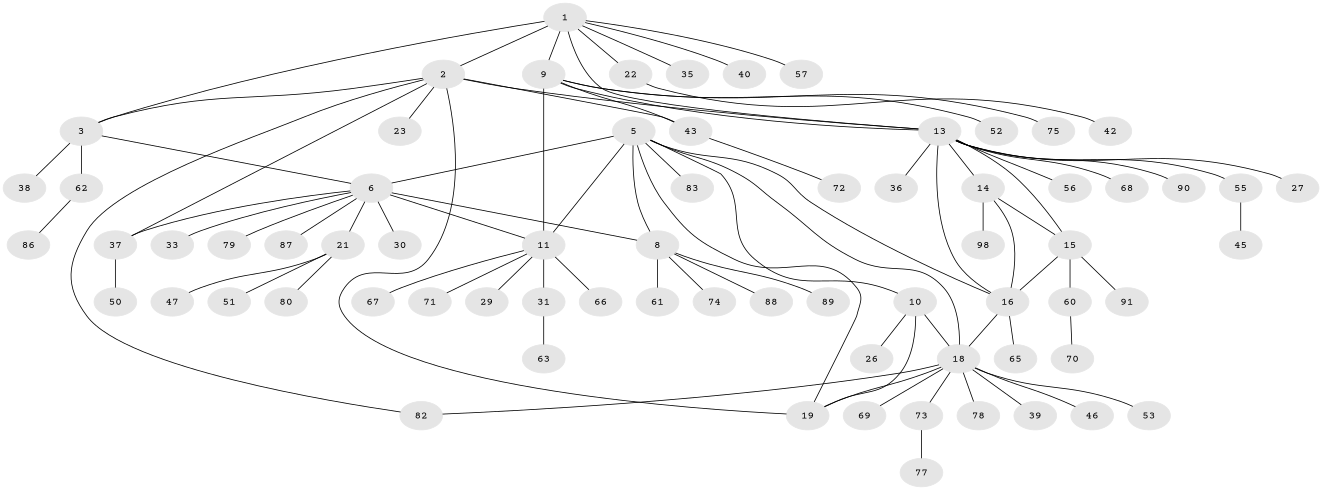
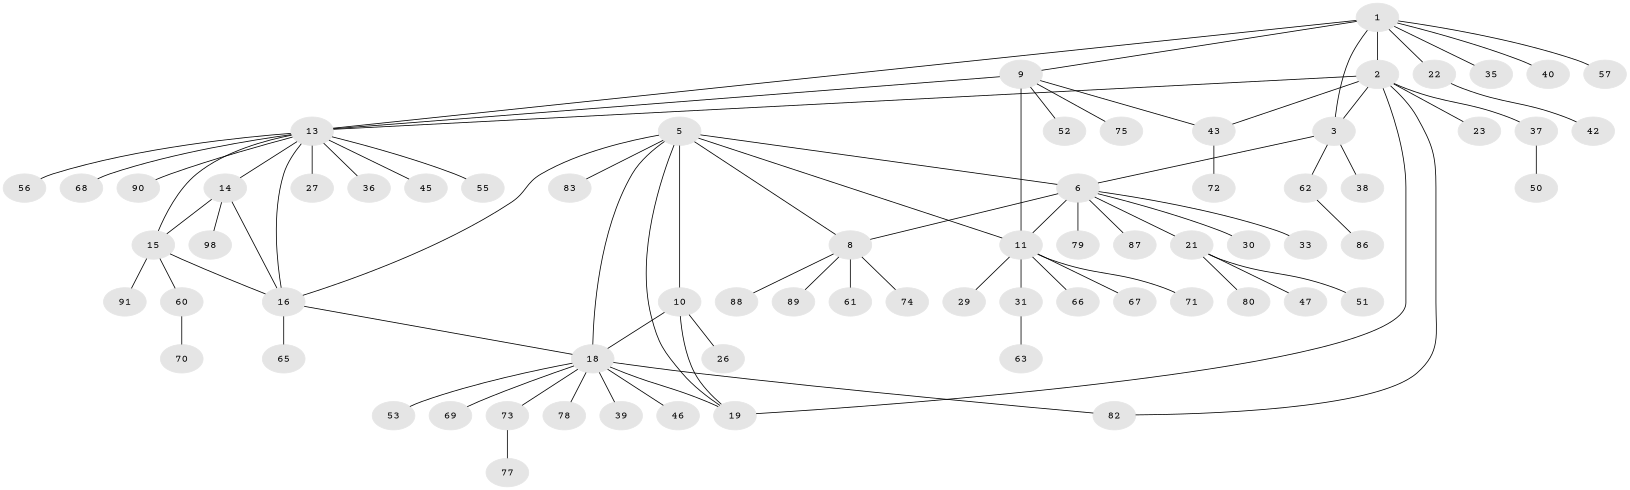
edge "6" -- "37": removed
edge "55" -- "45": now "13" -- "45"
